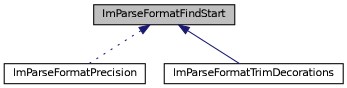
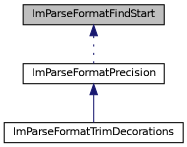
edge "ImParseFormatTrimDecorations" -> "ImParseFormatFindStart": now "ImParseFormatTrimDecorations" -> "ImParseFormatPrecision"
